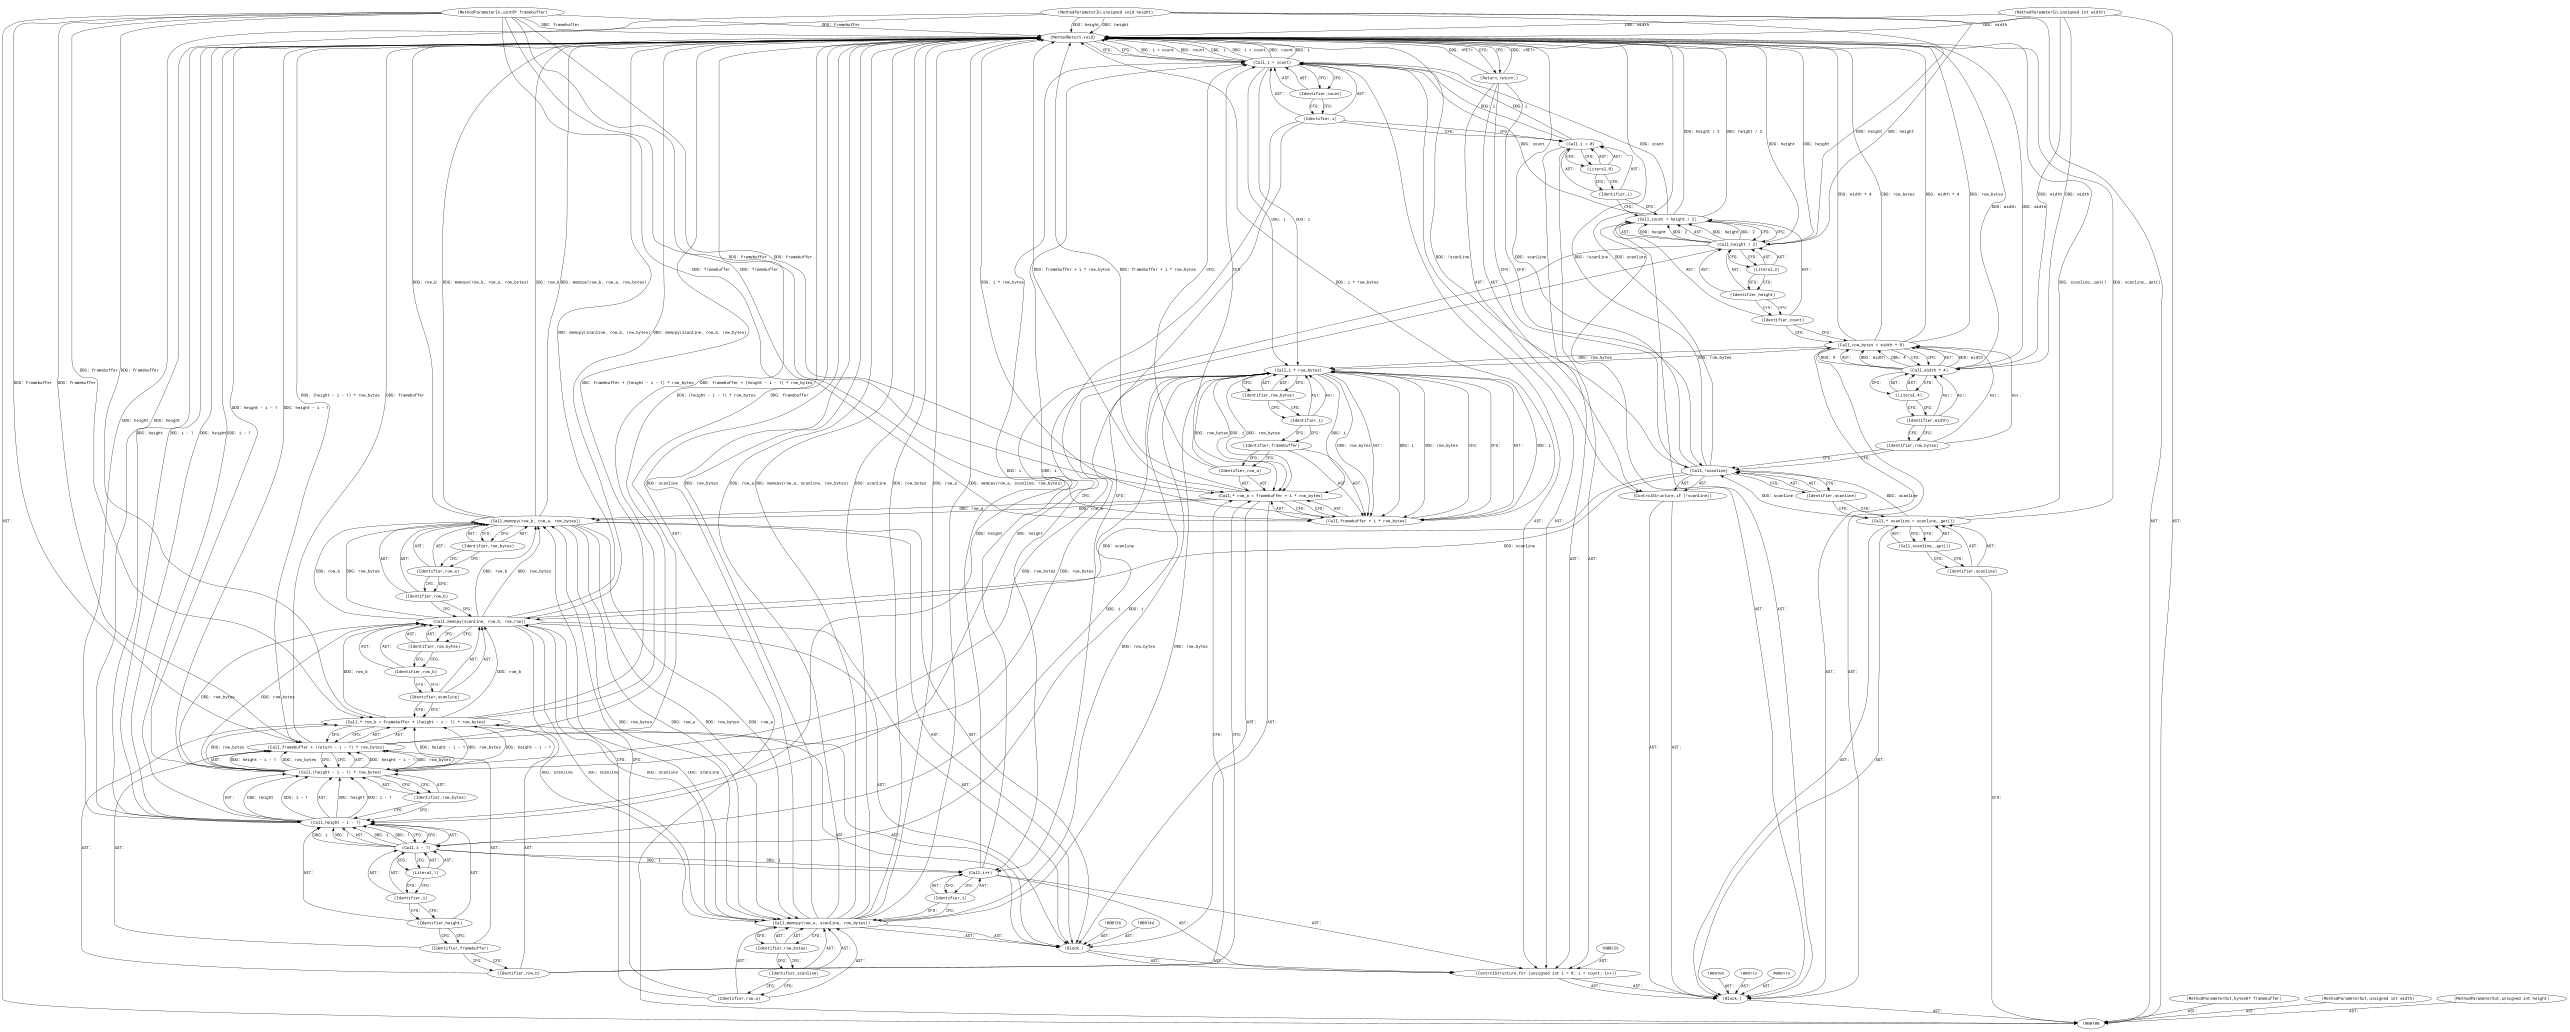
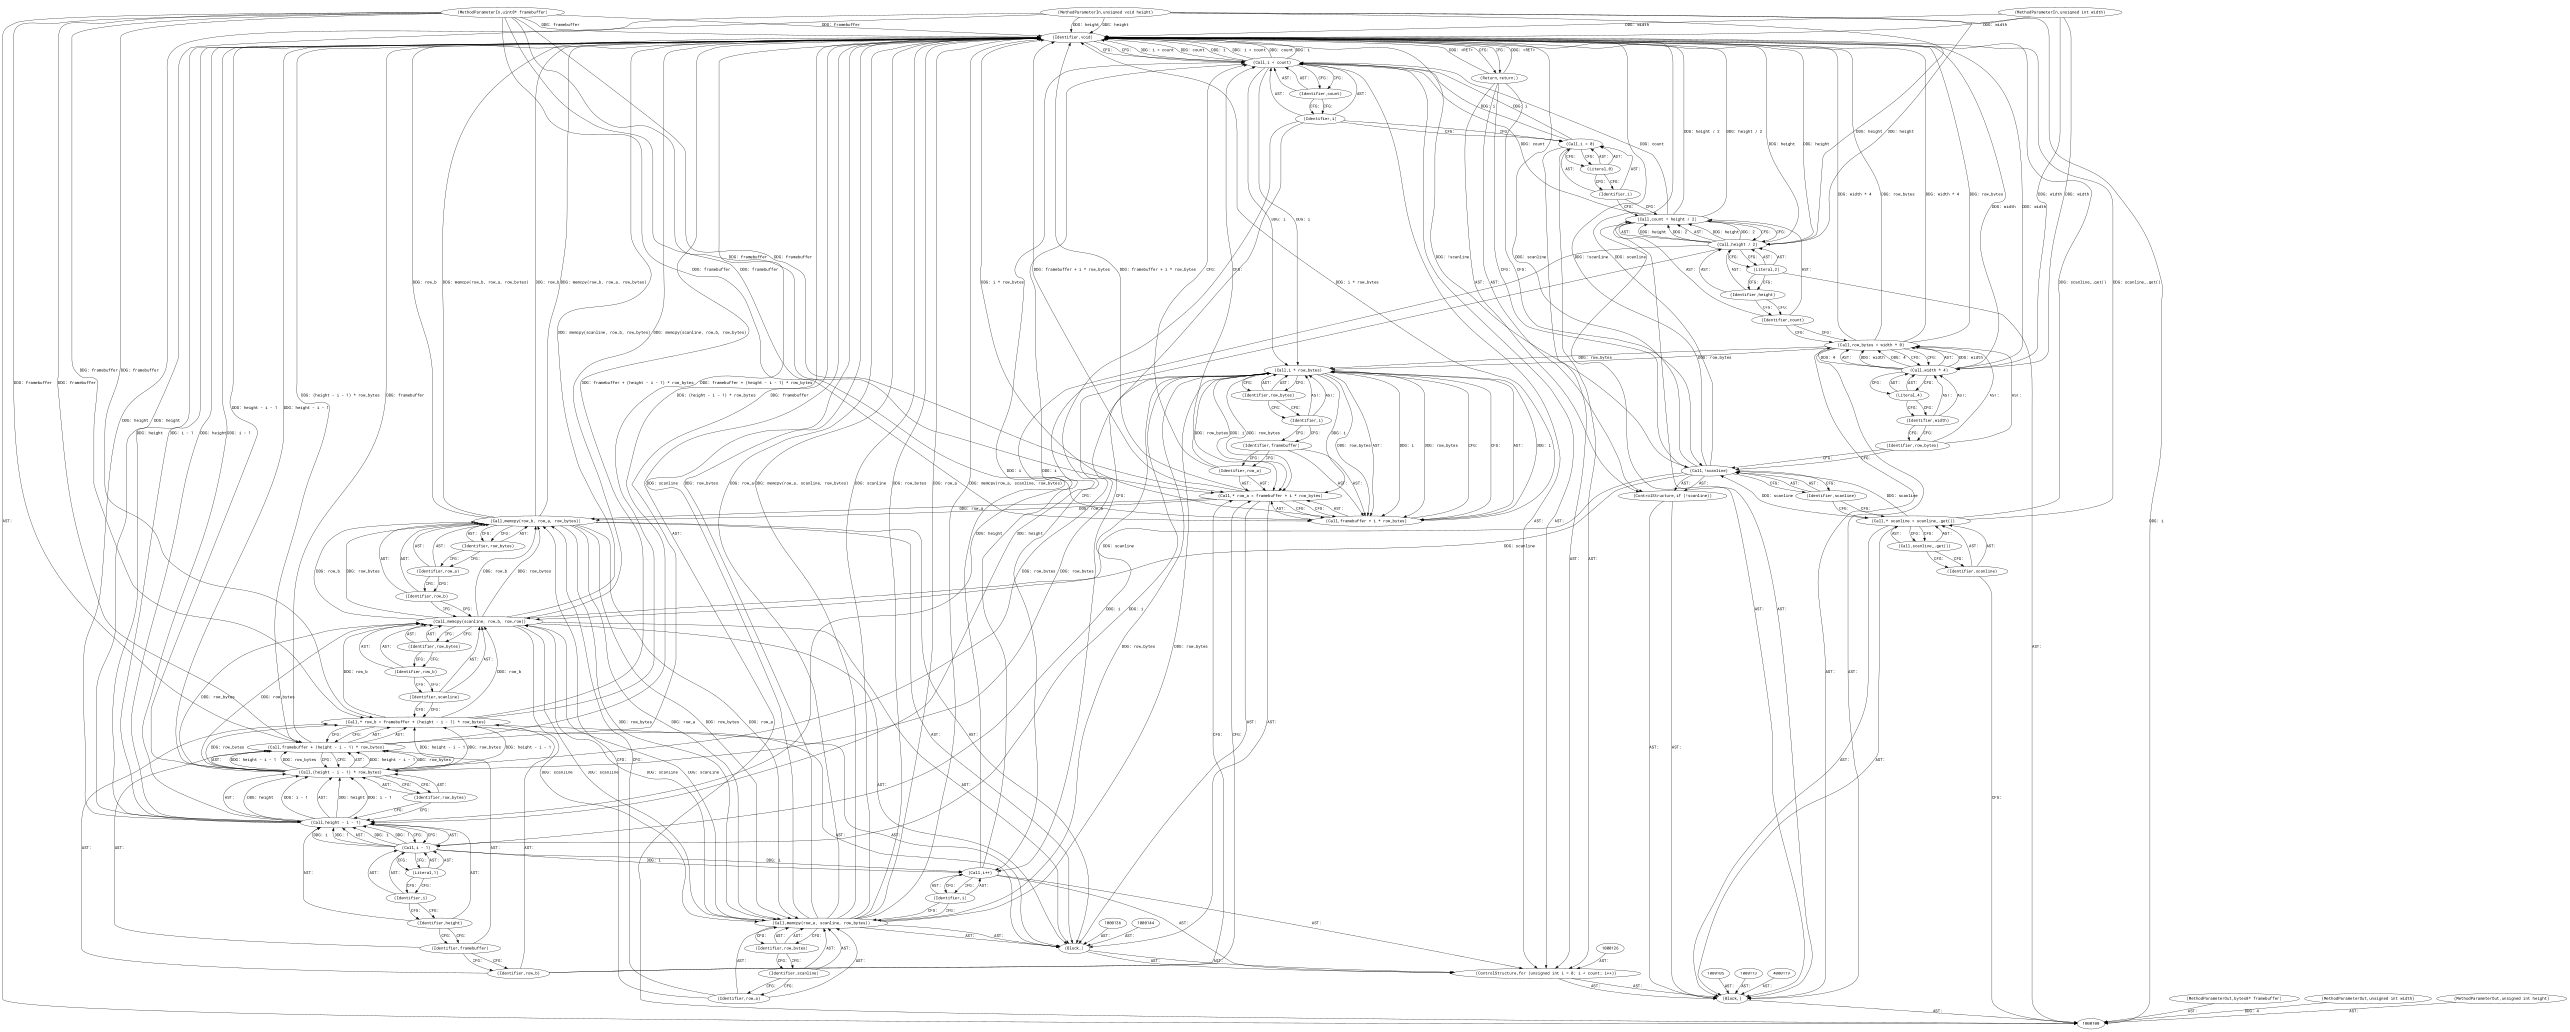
node "(MethodReturn,void)": label "(MethodReturn,void)" -> "(Identifier,void)"
edge "(MethodParameterIn,unsigned int width)" -> "1000100": now "(Literal,2)" -> "1000100"
edge "(MethodParameterIn,unsigned void height)" -> "1000100": label "AST: " -> "DDG: i"
node "(Call,framebuffer + (return - i - 1) * row_bytes)": label "(Call,framebuffer + (return - i - 1) * row_bytes)" -> "(Call,framebuffer + (height - i - 1) * row_bytes)"
edge "(MethodParameterOut,unsigned int width)" -> "1000100": label "AST: " -> "DDG: 4"
